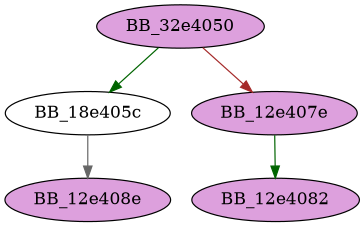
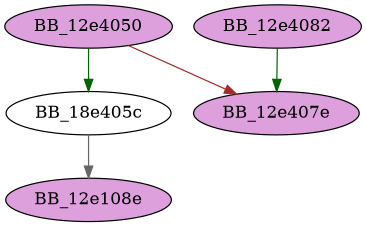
node "BB_32e4050": label "BB_32e4050" -> "BB_12e4050"
edge "BB_12e407e" -> "BB_12e4082": reversed
node "BB_12e408e": label "BB_12e408e" -> "BB_12e108e"
